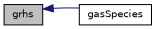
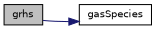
edge "gasSpecies" -> "grhs": reversed
